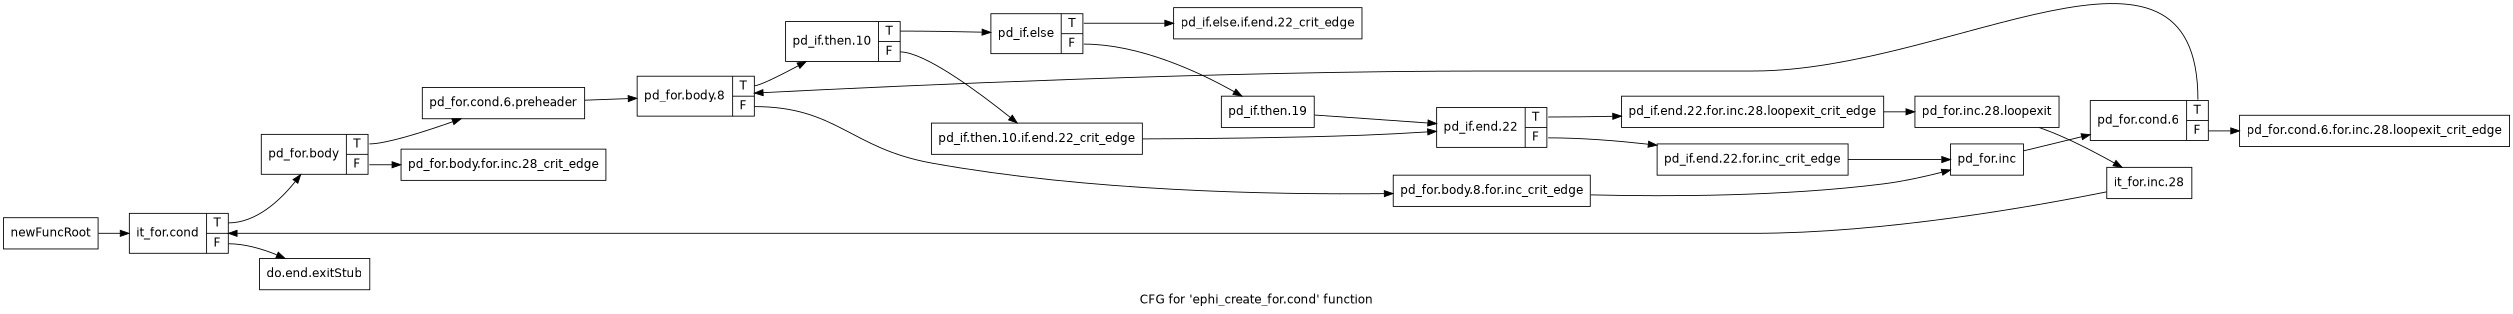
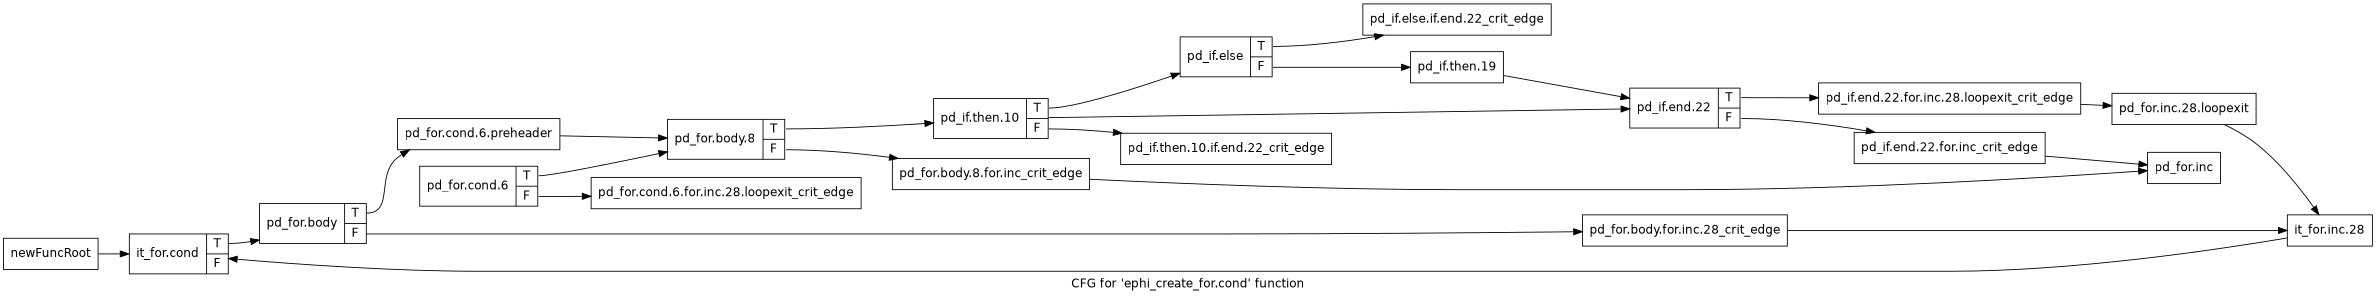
edge "pd_if.then.10.if.end.22_crit_edge" -> "pd_if.end.22": now "pd_if.then.10" -> "pd_if.end.22"
edge "pd_for.inc" -> "pd_for.cond.6": removed
edge "pd_for.body.for.inc.28_crit_edge" -> "it_for.inc.28": added
node "do.end.exitStub": removed
